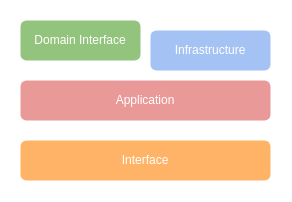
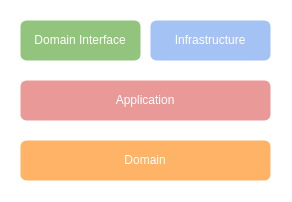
node "Infrastructure": moved (211, 51) -> (211, 41)
node "Interface": label "Interface" -> "Domain"
